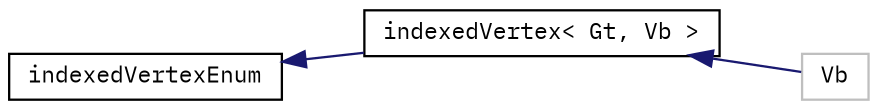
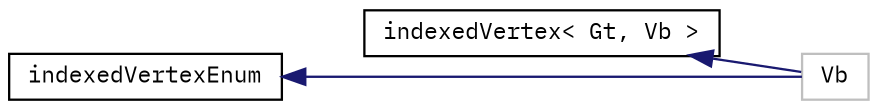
edge "indexedVertex< Gt, Vb >" -> "indexedVertexEnum": now "Vb" -> "indexedVertexEnum"
